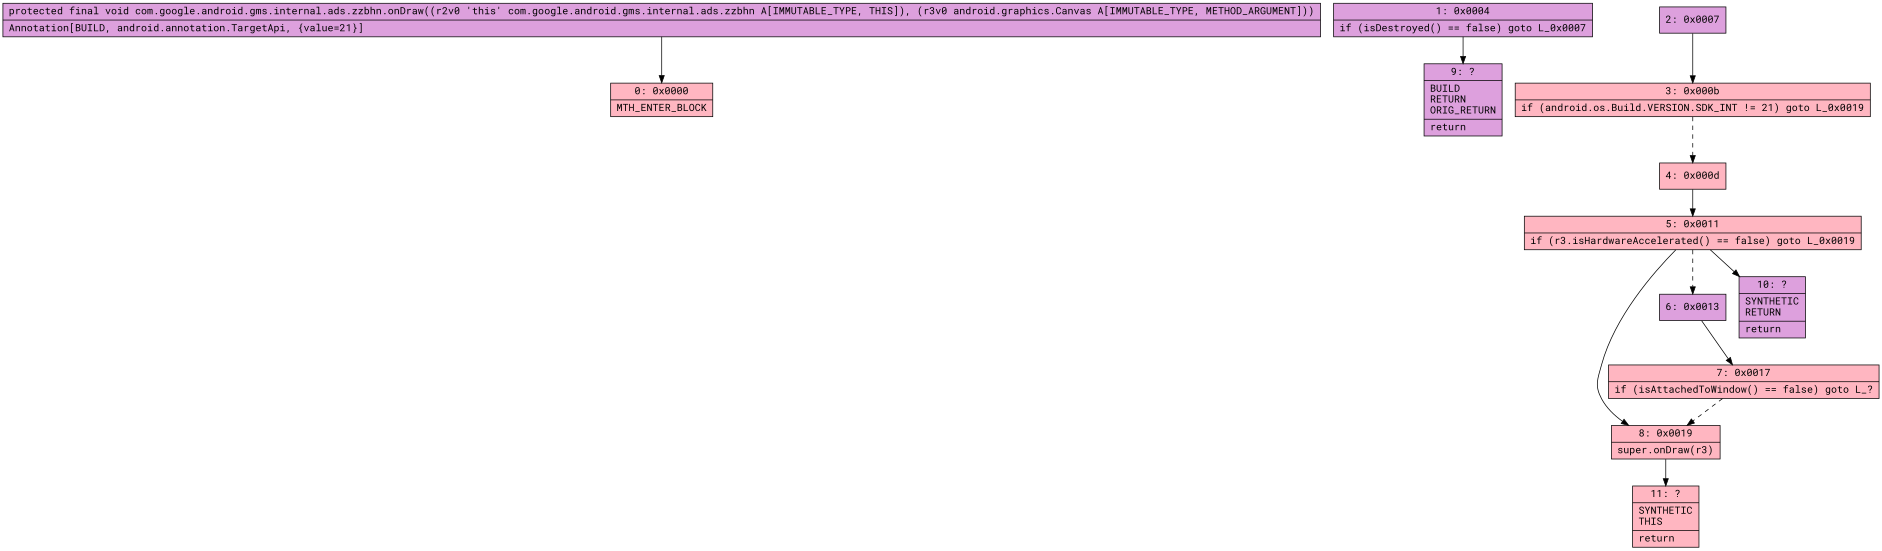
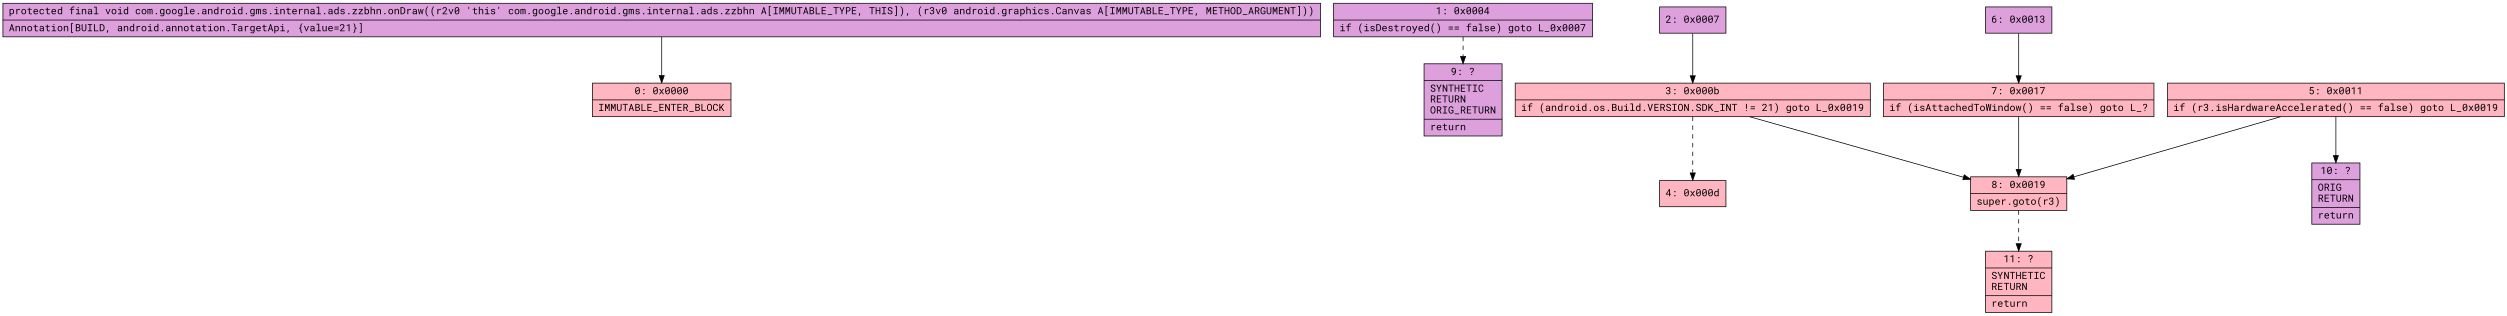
edge "1: 0x0004" -> "9: ?": style solid -> dashed
node "9: ?": text "BUILD" -> "SYNTHETIC"
node "0: 0x0000": text "MTH_ENTER_BLOCK" -> "IMMUTABLE_ENTER_BLOCK"
edge "3: 0x000b" -> "8: 0x0019": added
edge "4: 0x000d" -> "5: 0x0011": removed
edge "5: 0x0011" -> "6: 0x0013": removed
node "10: ?": text "SYNTHETIC" -> "ORIG"
edge "7: 0x0017" -> "8: 0x0019": style dashed -> solid
node "8: 0x0019": text "super.onDraw(r3)" -> "super.goto(r3)"
edge "8: 0x0019" -> "11: ?": style solid -> dashed
node "11: ?": text "THIS" -> "RETURN"
